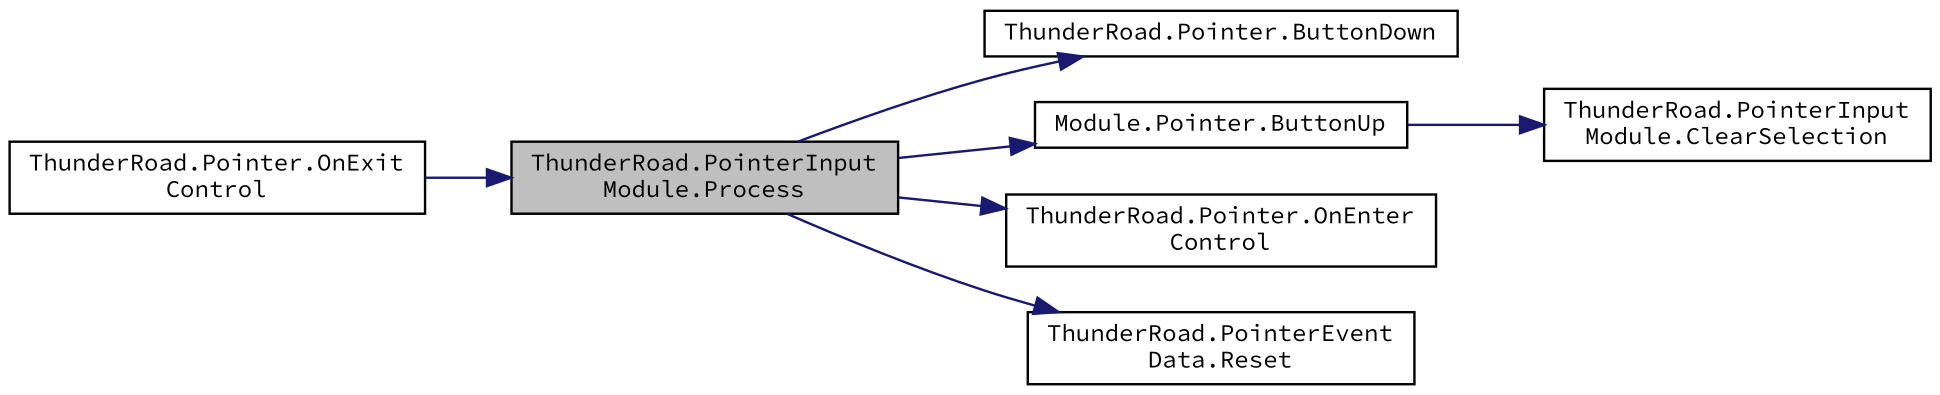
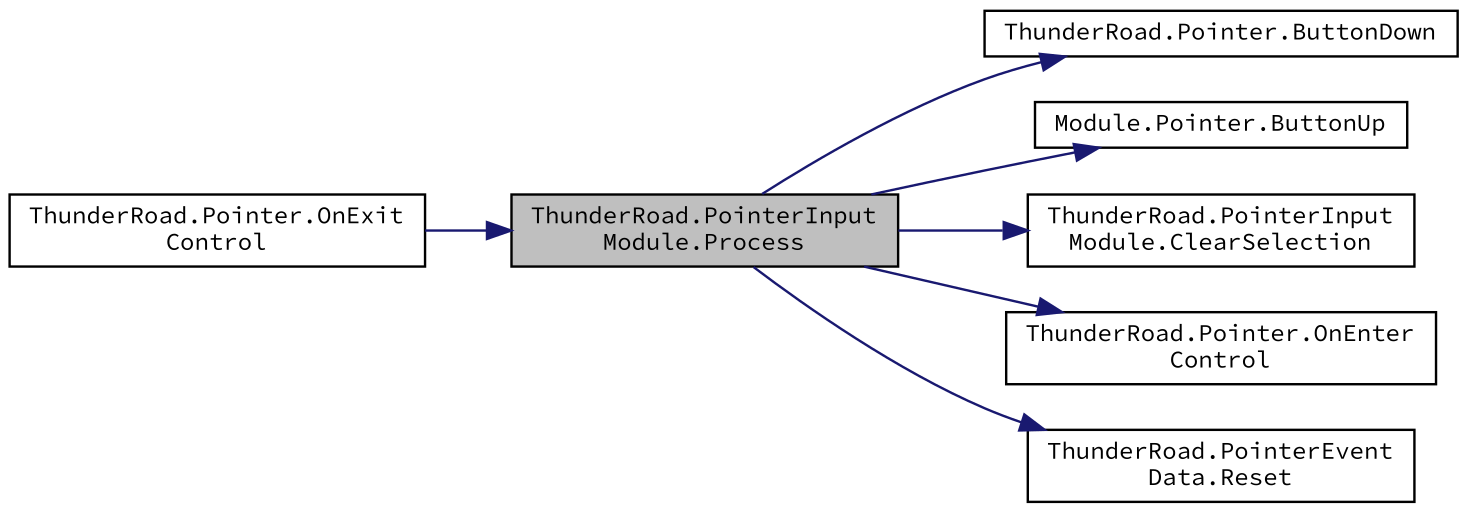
edge "Module.Pointer.ButtonUp" -> "ThunderRoad.PointerInput Module.ClearSelection": now "ThunderRoad.PointerInput Module.Process" -> "ThunderRoad.PointerInput Module.ClearSelection"
